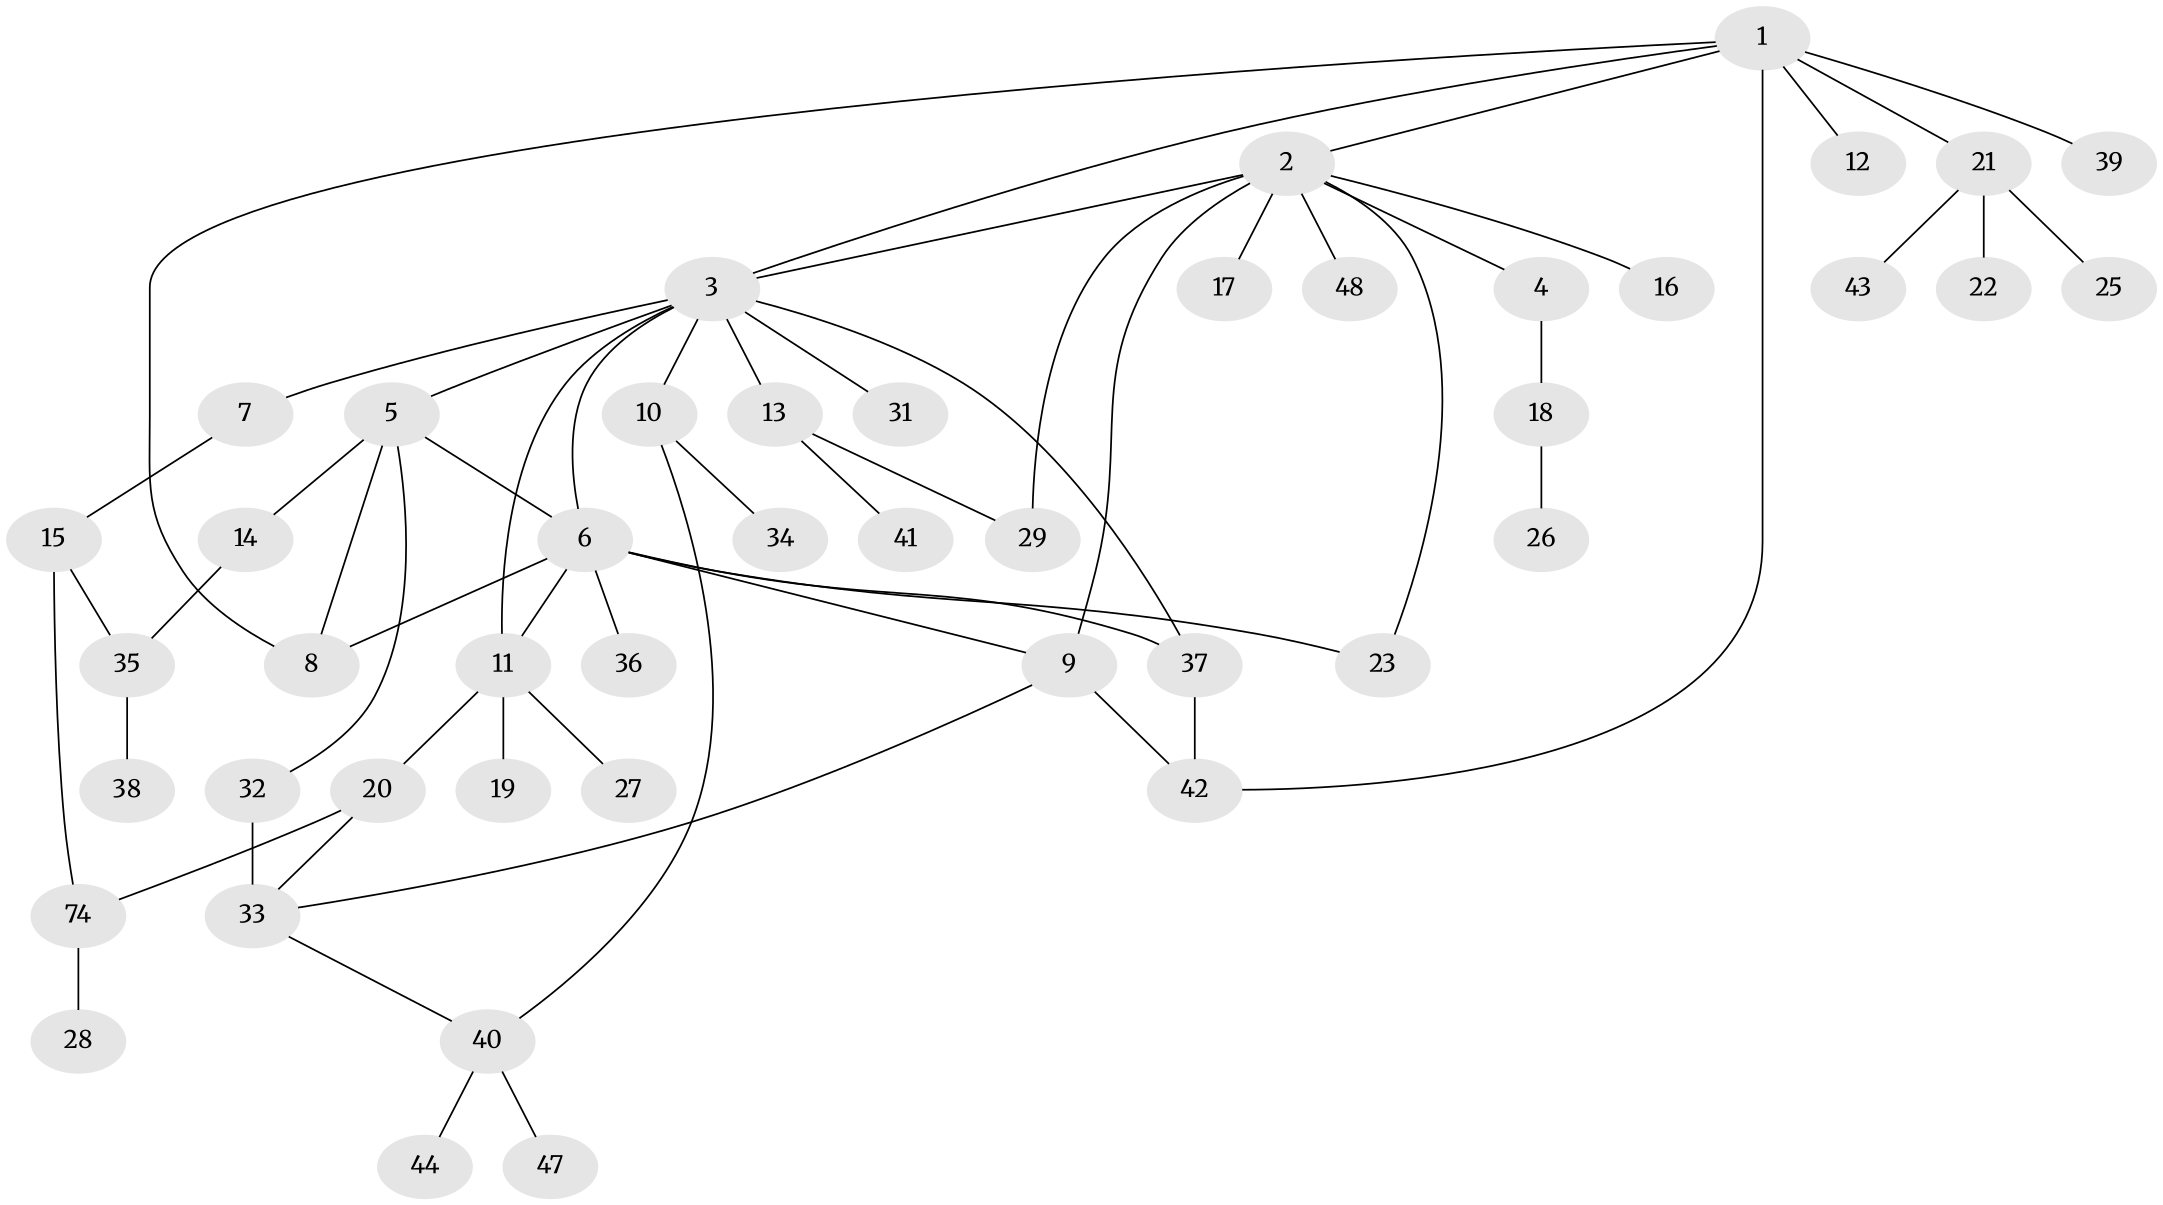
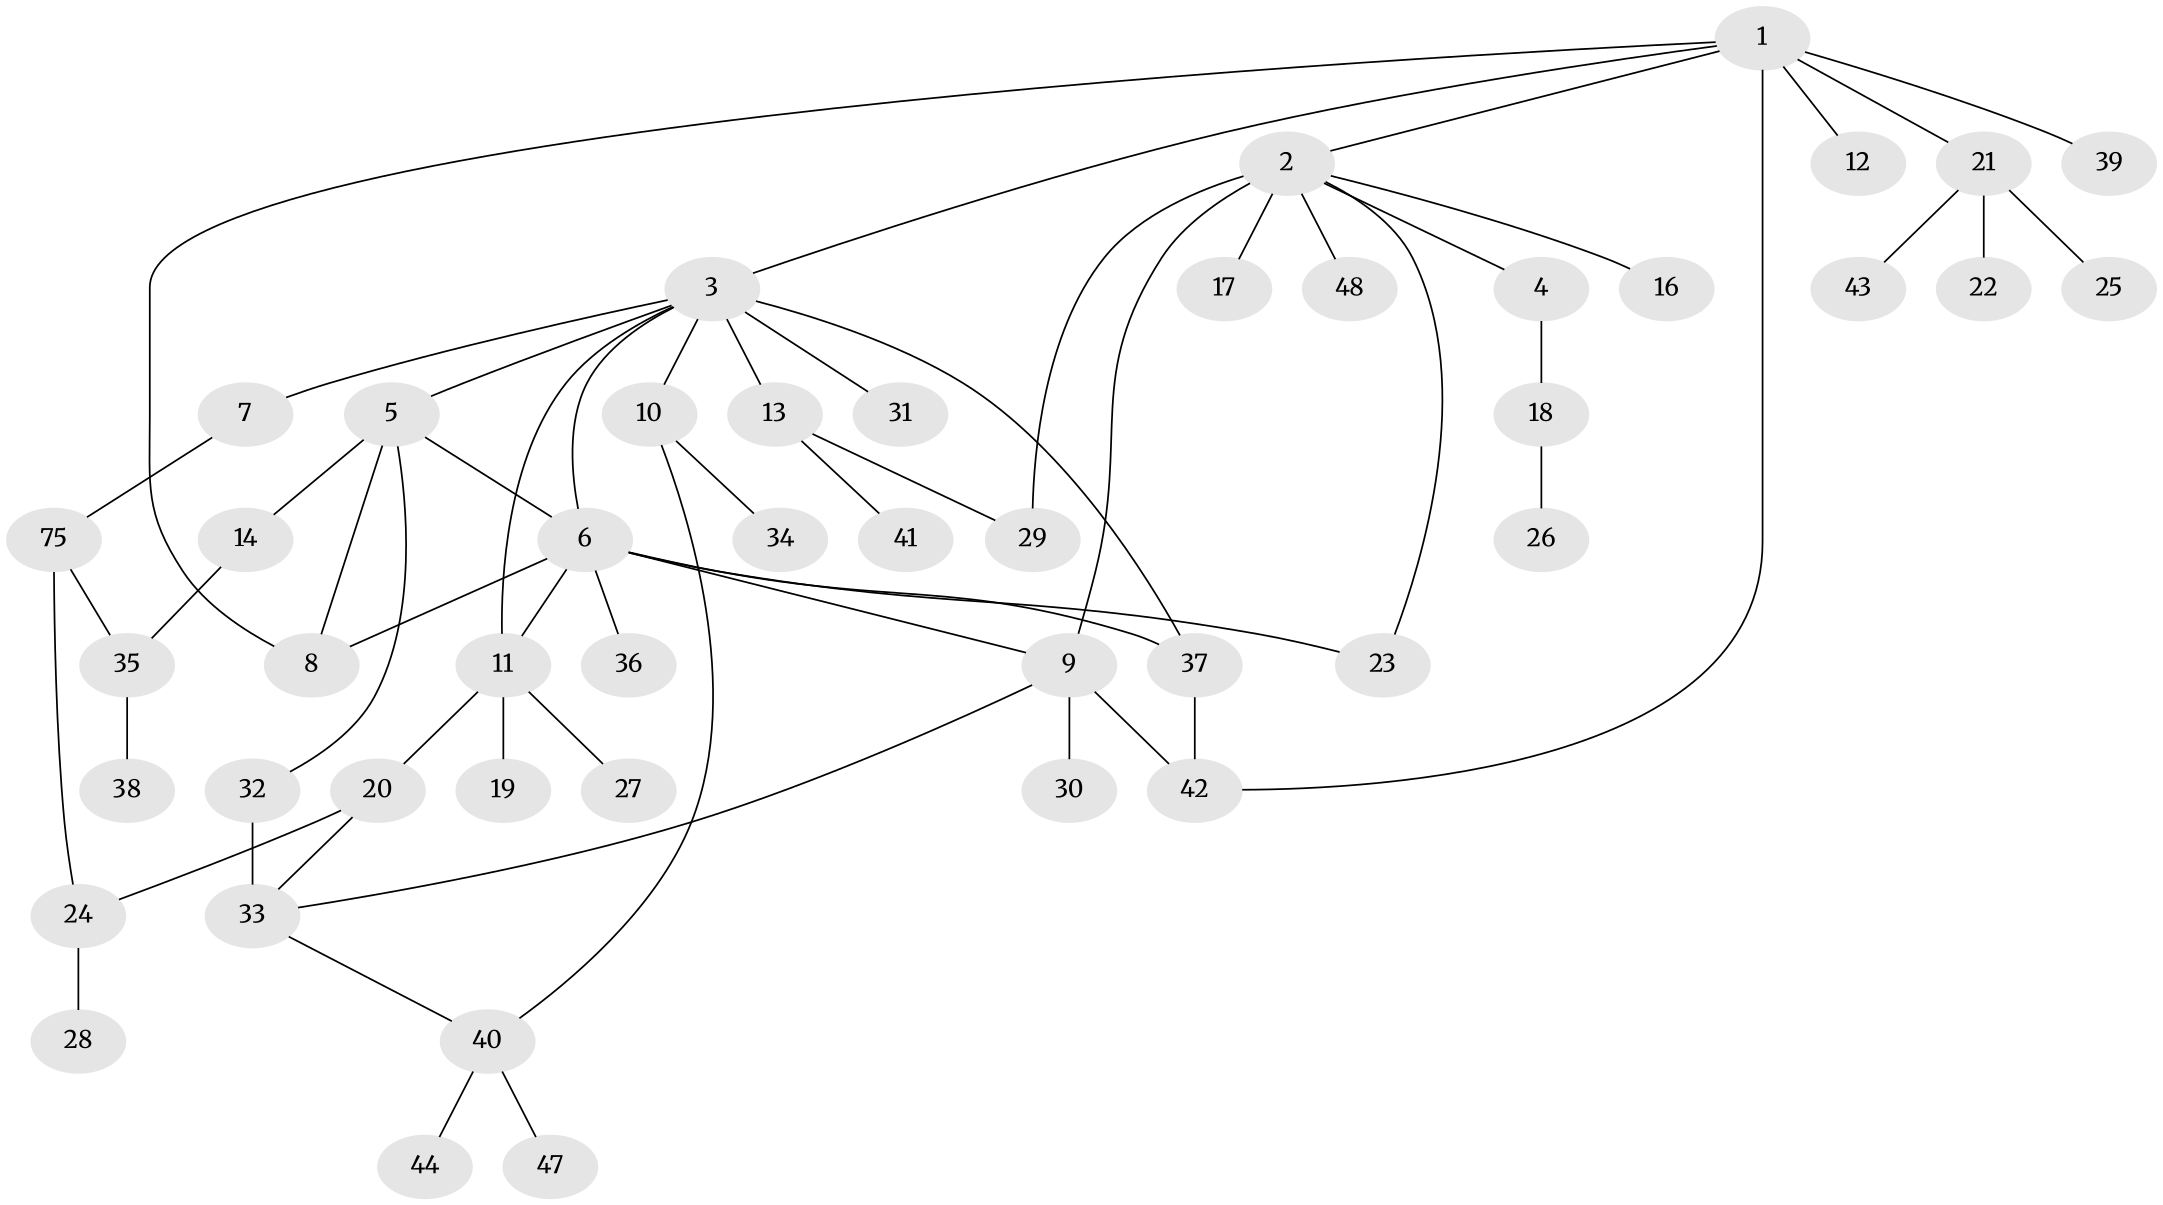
edge "2" -- "3": removed
node "15": label "15" -> "75"
node "30": added
node "74": label "74" -> "24"
